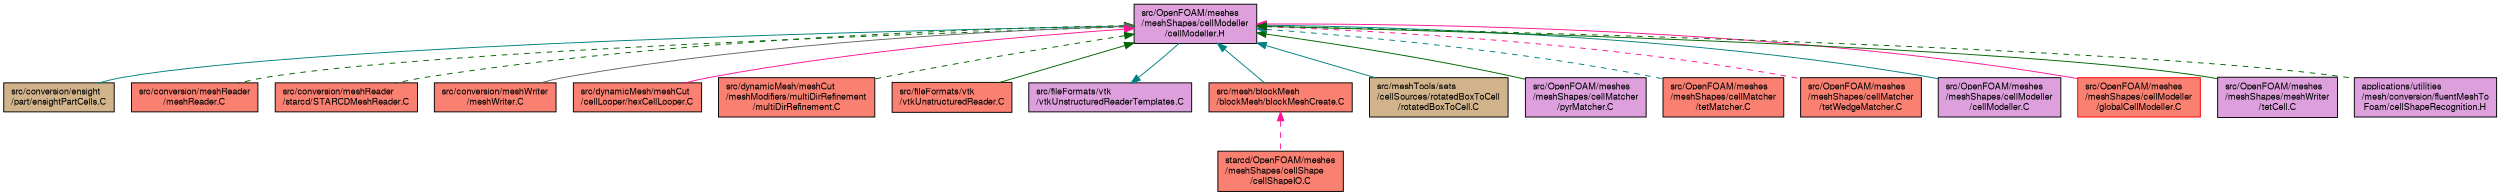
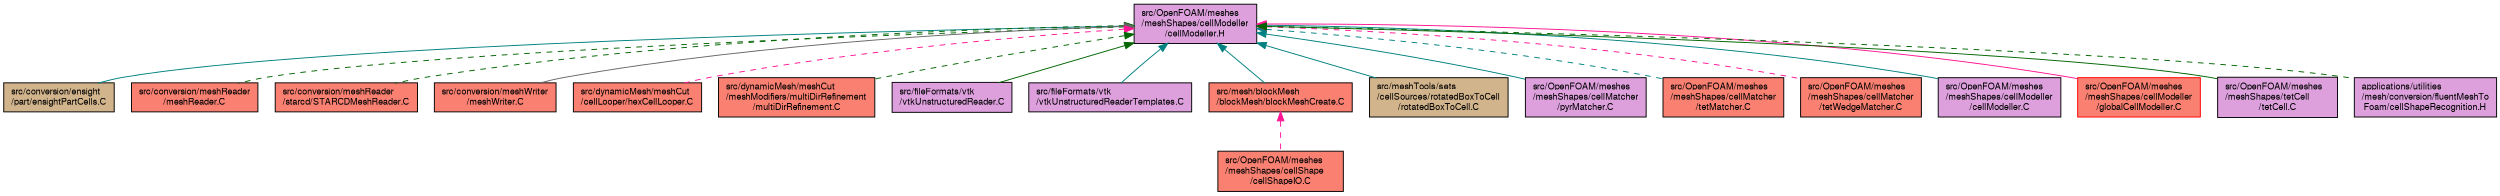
edge "src/dynamicMesh/meshCut /cellLooper/hexCellLooper.C" -> "src/OpenFOAM/meshes /meshShapes/cellModeller /cellModeller.H": style solid -> dashed
edge "src/OpenFOAM/meshes /meshShapes/cellMatcher /pyrMatcher.C" -> "src/OpenFOAM/meshes /meshShapes/cellModeller /cellModeller.H": color darkgreen -> teal
edge "src/OpenFOAM/meshes /meshShapes/cellModeller /cellModeller.H" -> "src/fileFormats/vtk /vtkUnstructuredReaderTemplates.C": reversed
node "src/fileFormats/vtk /vtkUnstructuredReader.C": fillcolor salmon -> plum
node "src/OpenFOAM/meshes /meshShapes/meshWriter /tetCell.C": label "src/OpenFOAM/meshes /meshShapes/meshWriter /tetCell.C" -> "src/OpenFOAM/meshes /meshShapes/tetCell /tetCell.C"
node "starcd/OpenFOAM/meshes /meshShapes/cellShape /cellShapeIO.C": label "starcd/OpenFOAM/meshes /meshShapes/cellShape /cellShapeIO.C" -> "src/OpenFOAM/meshes /meshShapes/cellShape /cellShapeIO.C"
